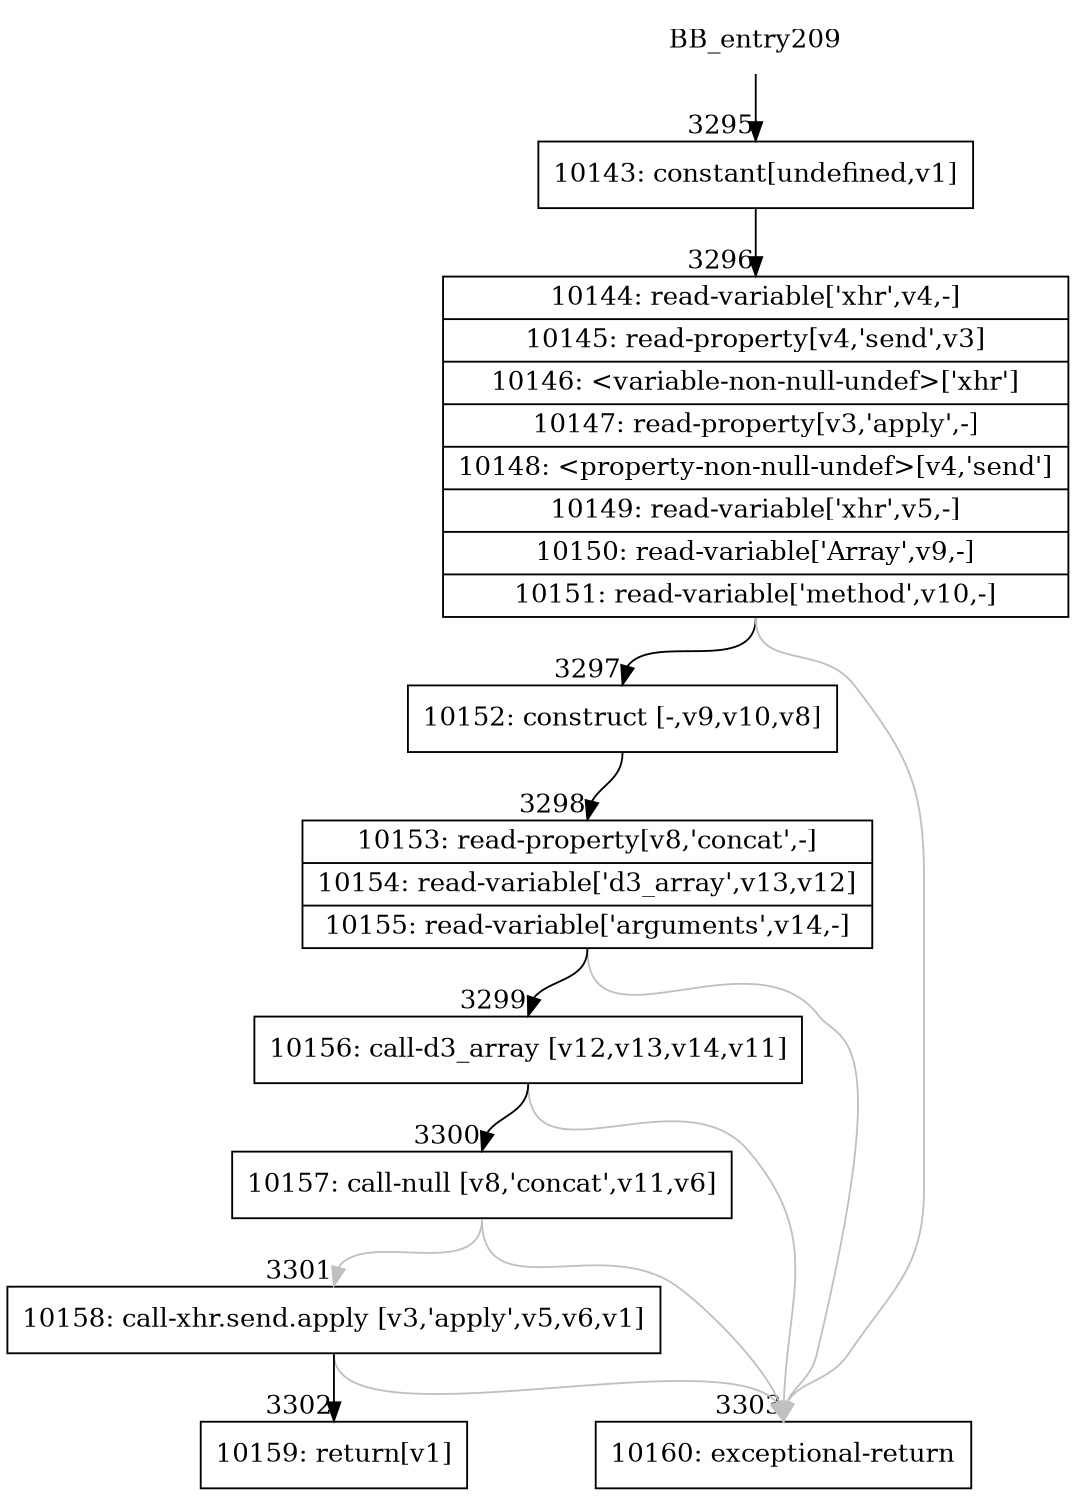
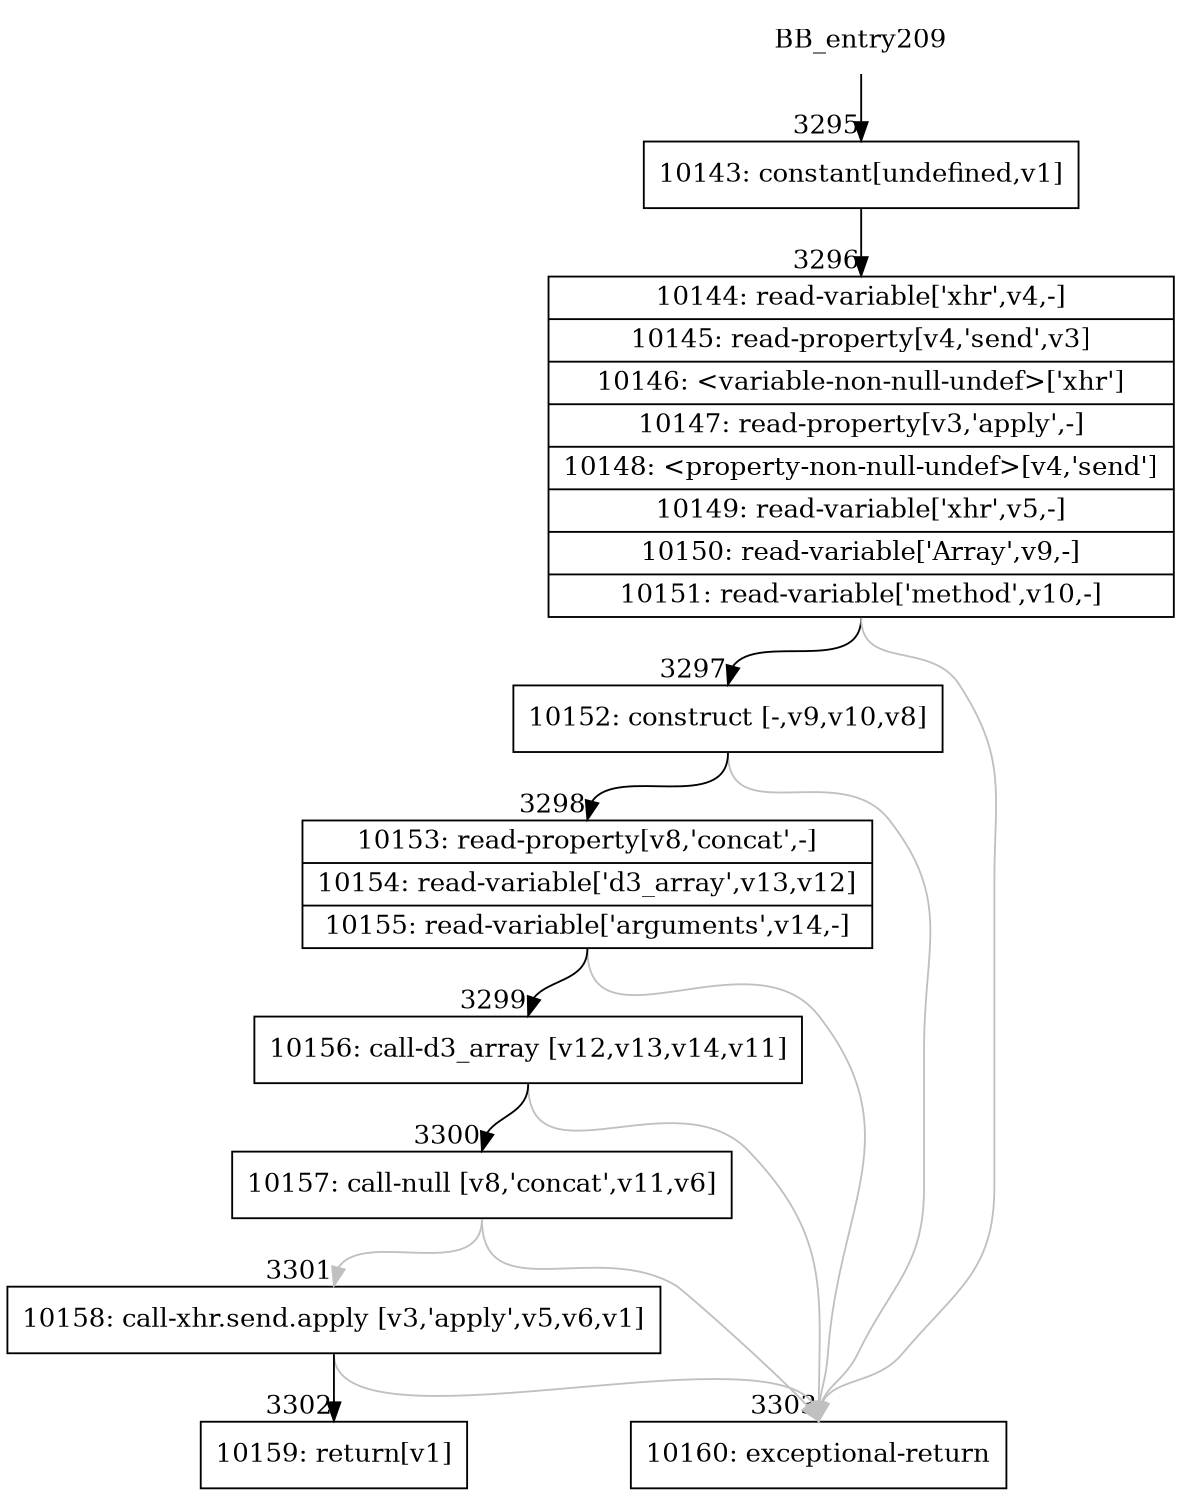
edge "10152: construct [-,v9,v10,v8]" -> "10160: exceptional-return": added
